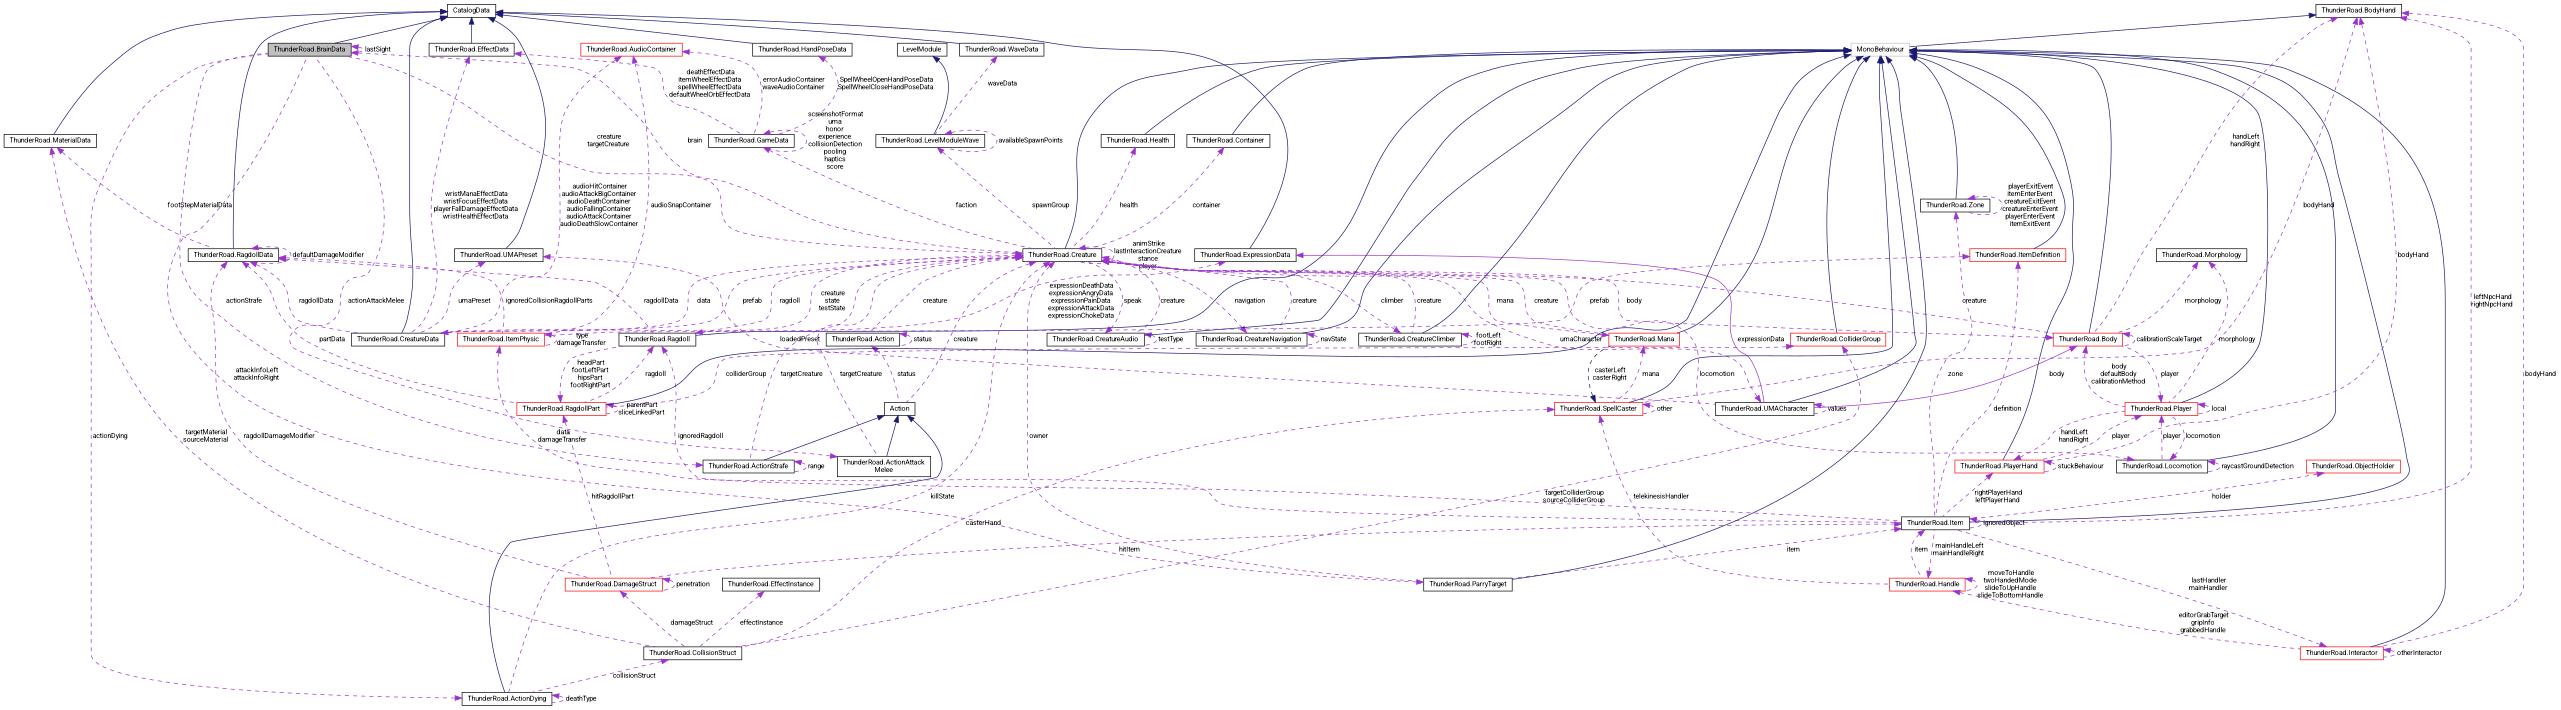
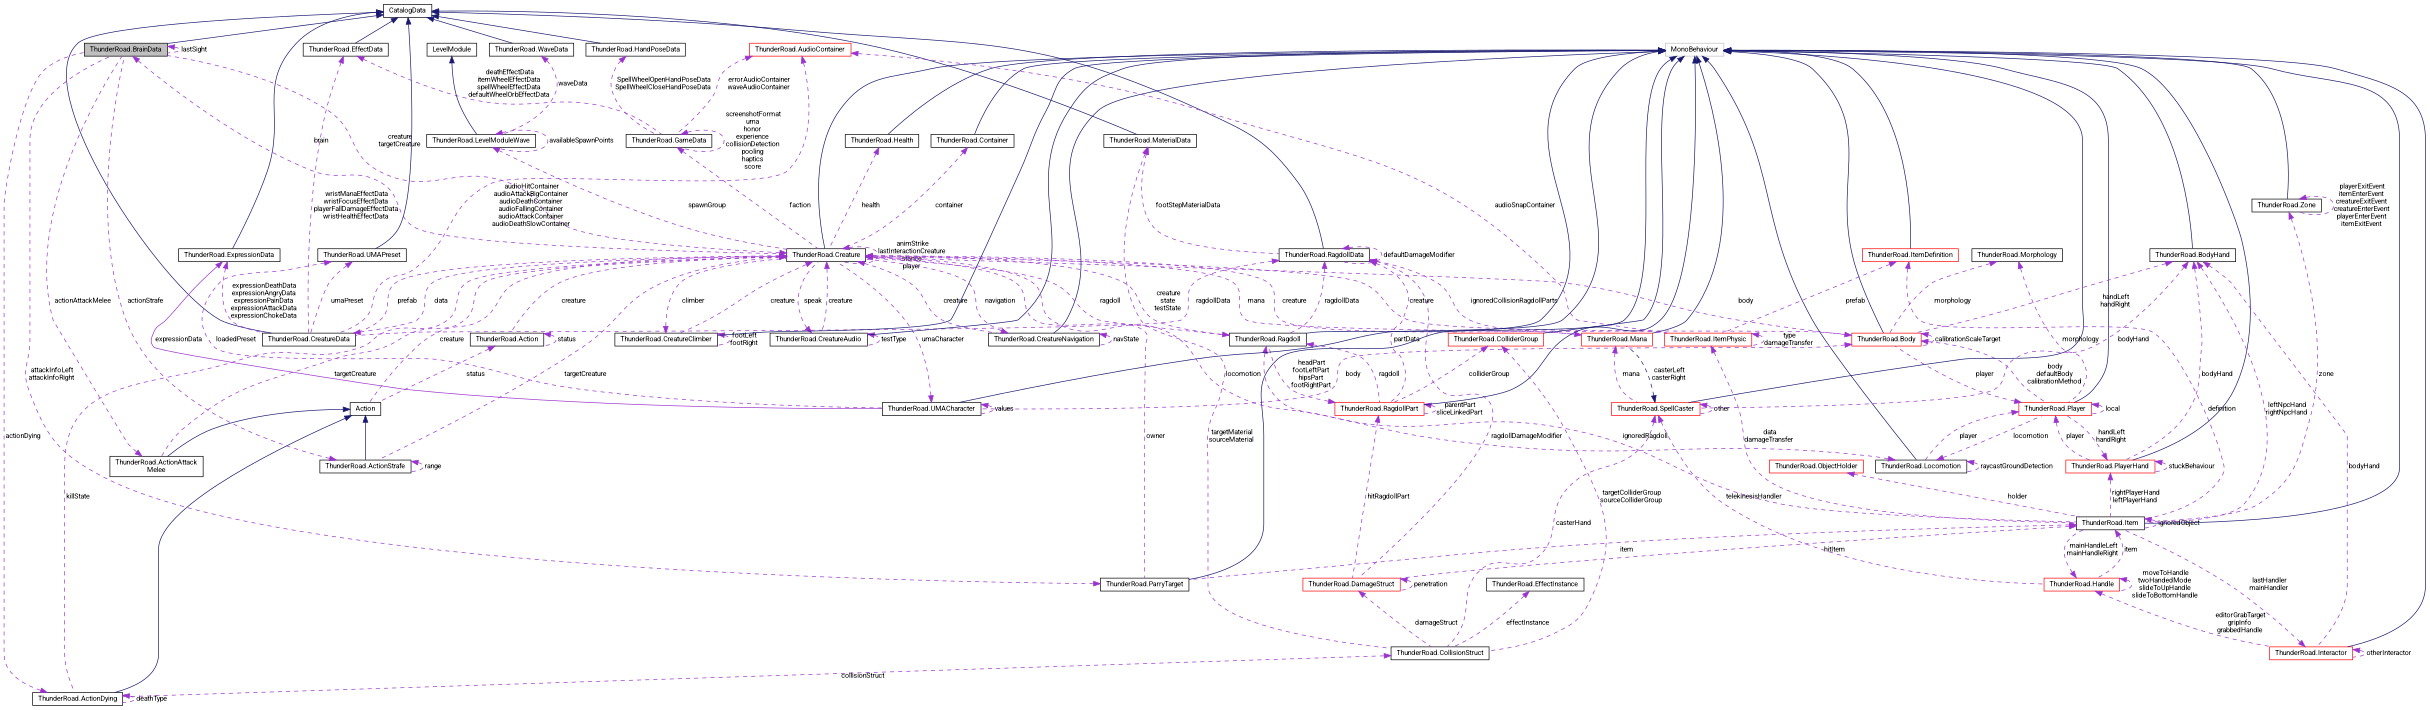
edge "MonoBehaviour" -> "ThunderRoad.BodyHand": reversed
edge "ThunderRoad.UMACharacter" -> "ThunderRoad.Body": style solid -> dashed
